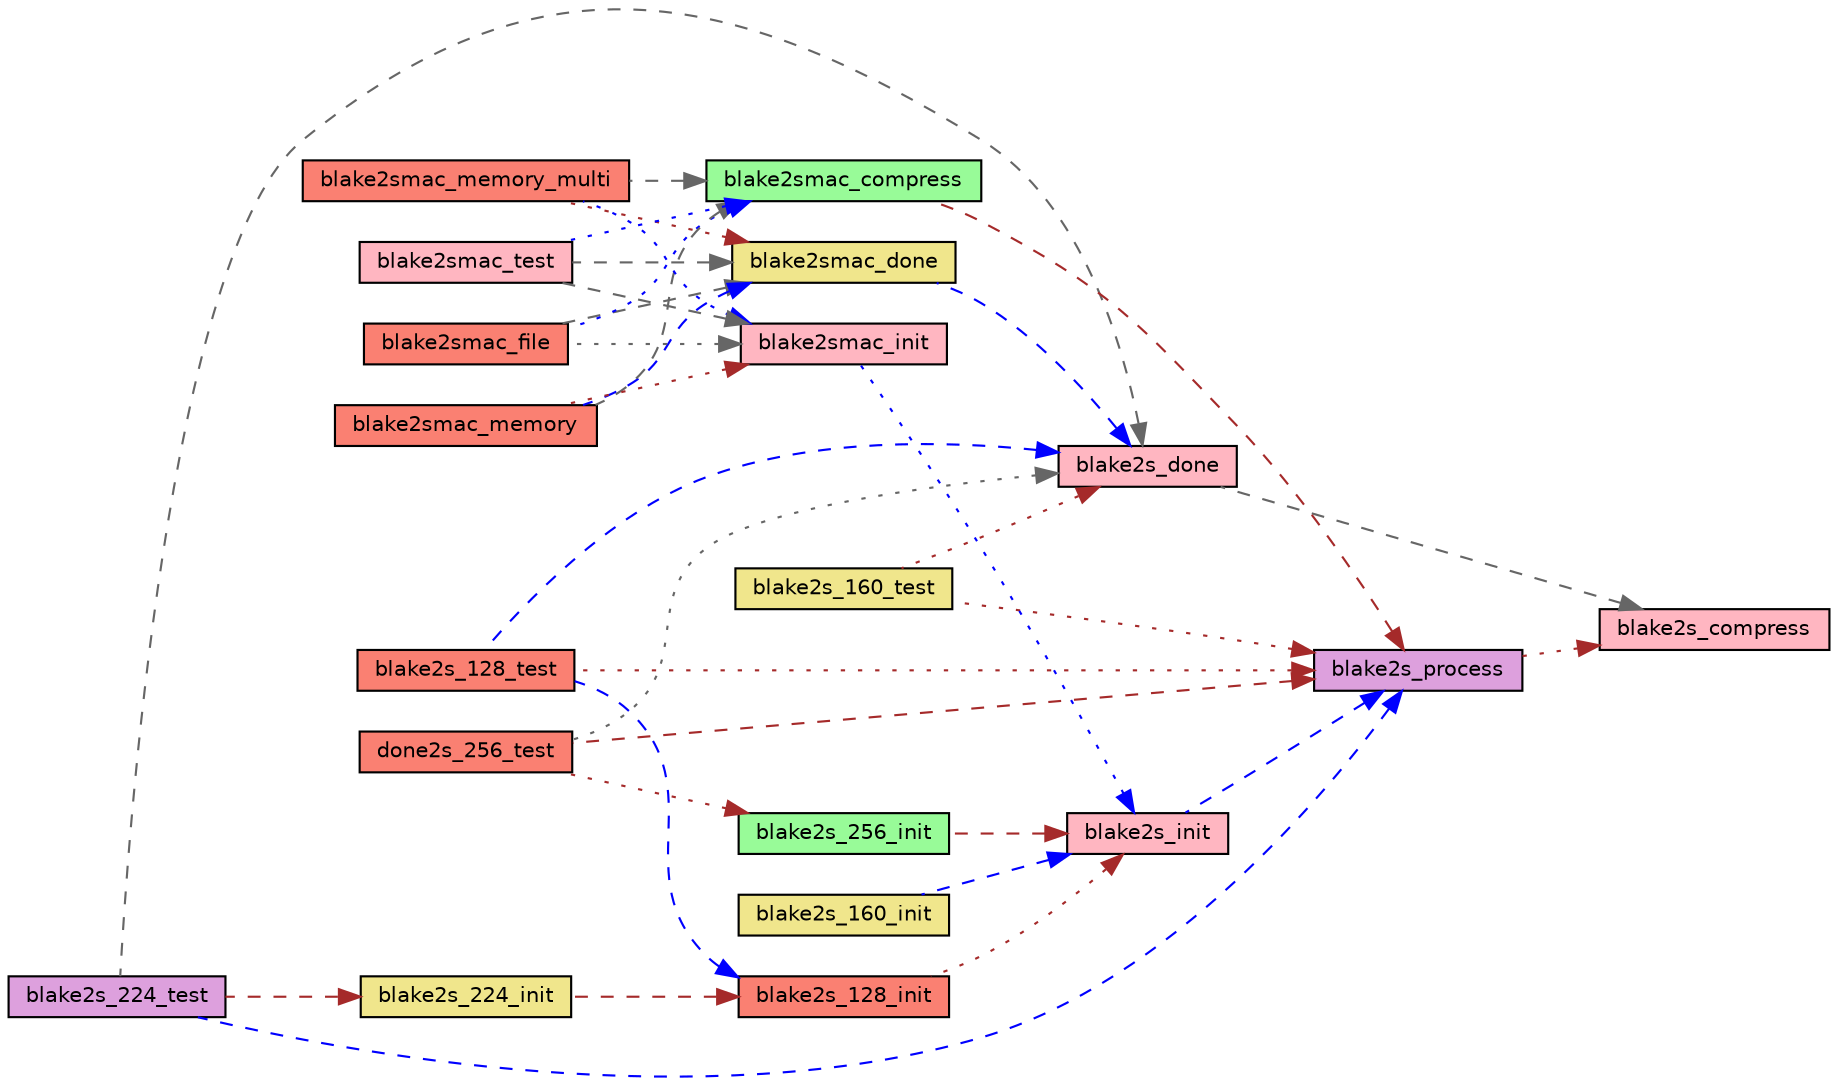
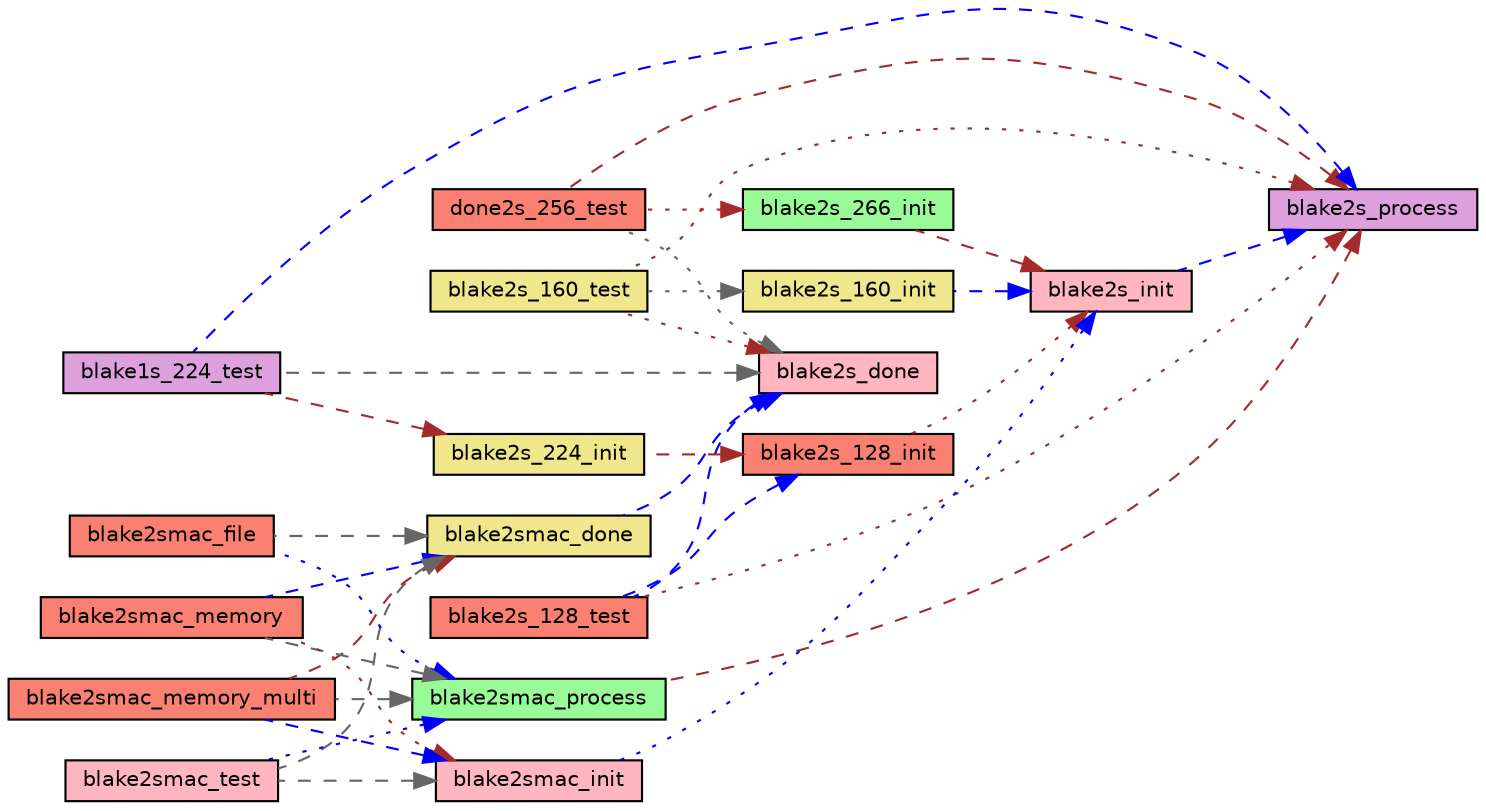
node "blake2smac_compress": label "blake2smac_compress" -> "blake2smac_process"
edge "blake2smac_memory_multi" -> "blake2smac_done": style dotted -> dashed
edge "blake2smac_memory_multi" -> "blake2smac_init": style dotted -> dashed
edge "blake2s_160_test" -> "blake2s_160_init": added
edge "blake2smac_file" -> "blake2smac_init": removed
node "blake2s_compress": removed
node "blake2s_256_init": label "blake2s_256_init" -> "blake2s_266_init"
node "blake2s_224_test": label "blake2s_224_test" -> "blake1s_224_test"
